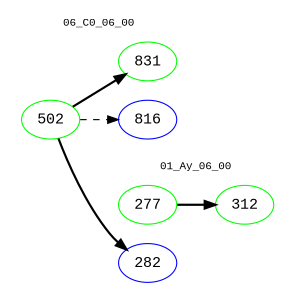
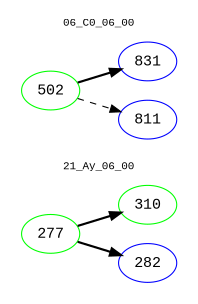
node "831": color green -> blue
node "816": label "816" -> "811"
cluster "01_Ay_06_00": label "01_Ay_06_00" -> "21_Ay_06_00"
edge "502" -> "282": now "277" -> "282"
node "312": label "312" -> "310"
